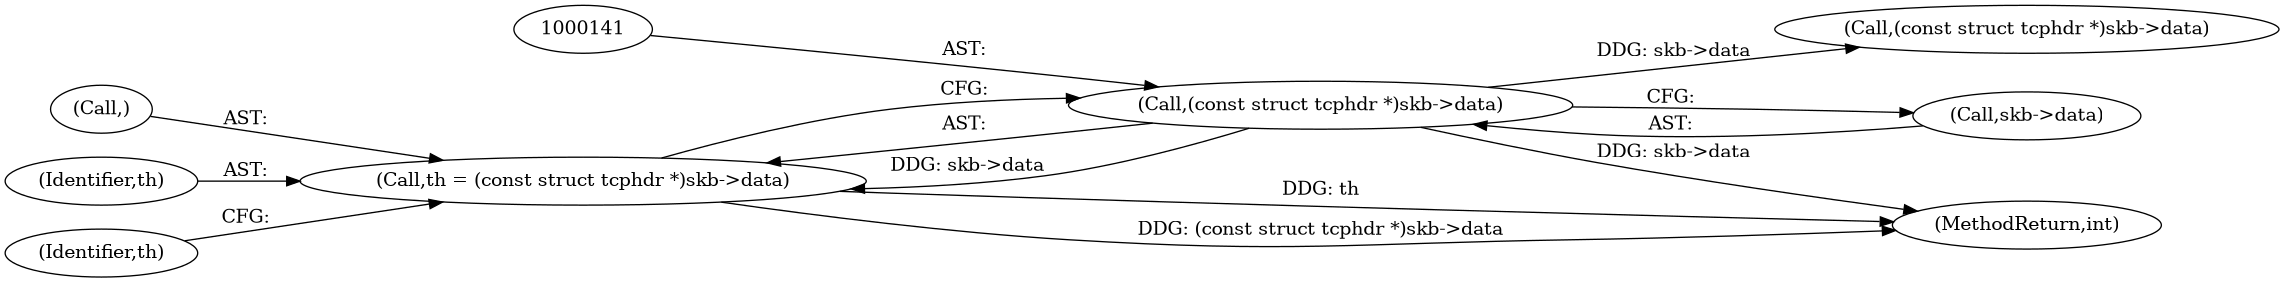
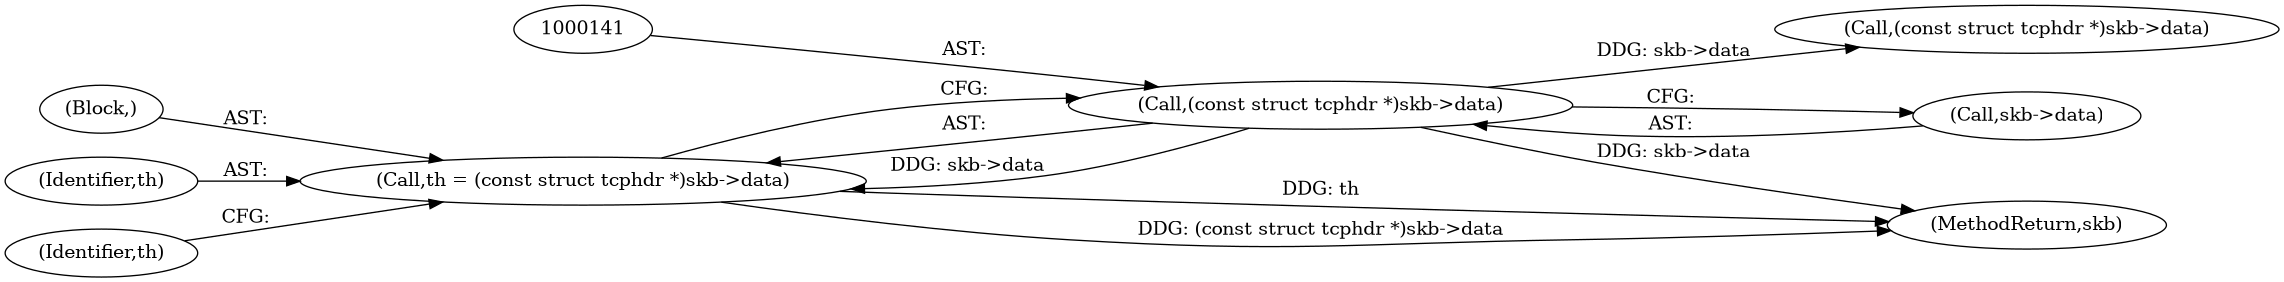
node "(Call,)": label "(Call,)" -> "(Block,)"
node "(MethodReturn,int)": label "(MethodReturn,int)" -> "(MethodReturn,skb)"
